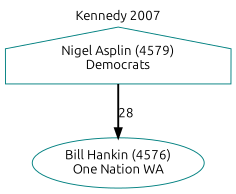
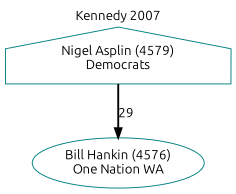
edge "Nigel Asplin (4579) Democrats" -> "Bill Hankin (4576) One Nation WA": label "28" -> "29"
